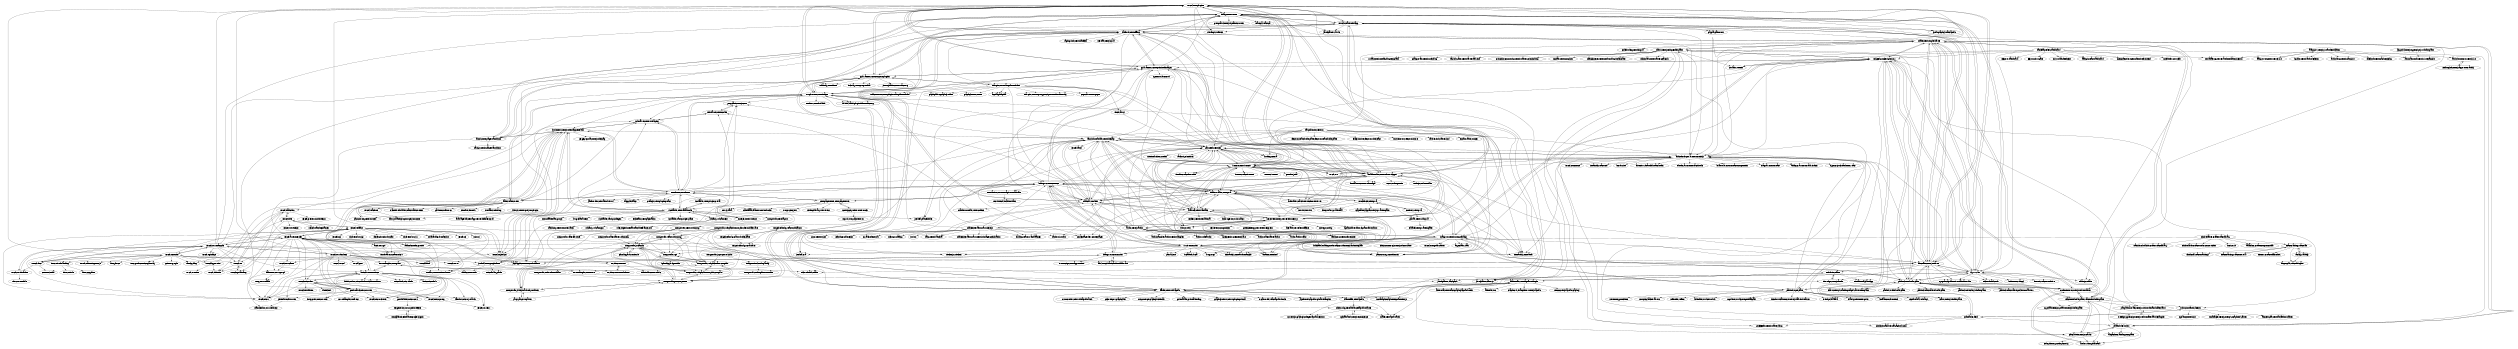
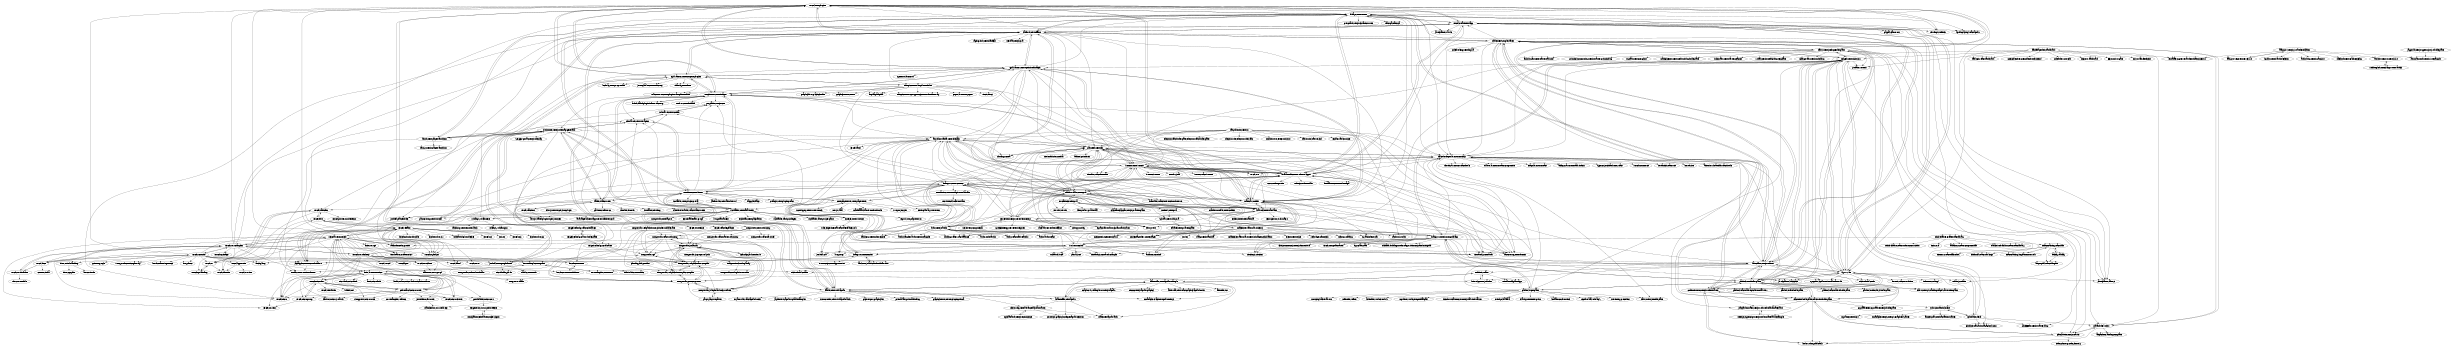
node "UnlyEd/google-right-now": label "UnlyEd/google-right-now" -> "UnlyEd/next-right-now"
edge "Vincit/tarn.js" -> "garmeeh/next-seo": now "cyrilwanner/next-optimized-images" -> "garmeeh/next-seo"
edge "blitz-js/babel-plugin-superjson-next" -> "IlusionDev/nextjs-sitemap-generator": reversed
edge "maticzav/nookies" -> "serverless-nextjs/serverless-next.js": now "maticzav/nookies" -> "tywalch/electrodb"
node "ynnoj/next-stripe": label "ynnoj/next-stripe" -> "event/next-stripe"
node "ReactTraining/react-network": label "ReactTraining/react-network" -> "ReactTraining/keyframes-network"
node "Urigo/merge-graphql-schemas": removed
